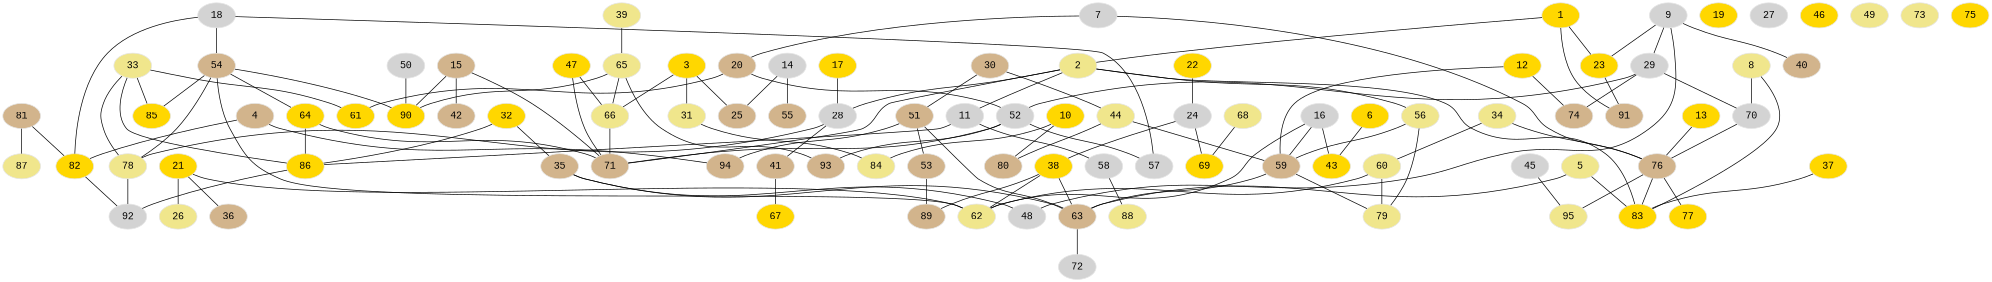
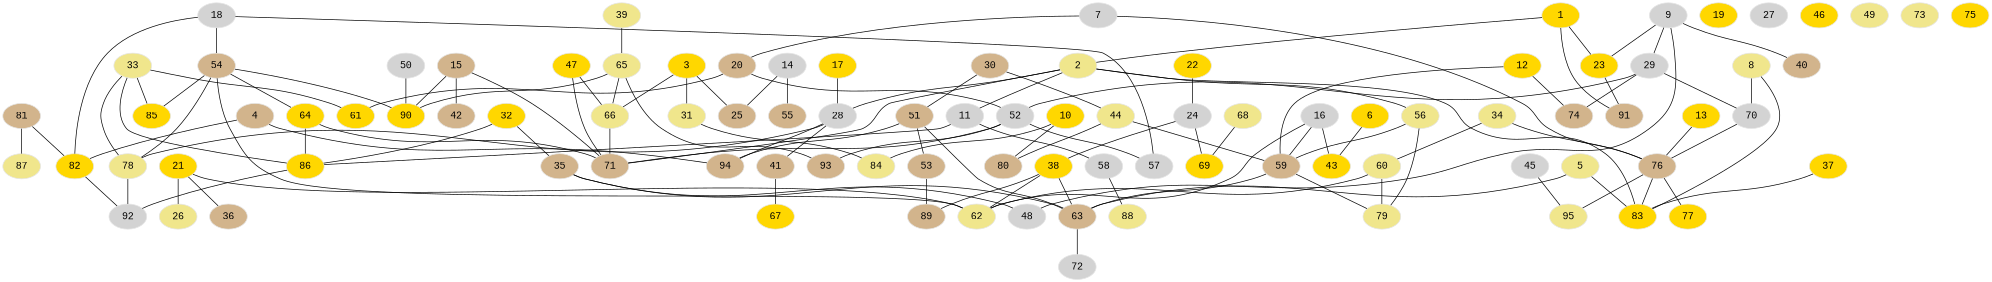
edge "28" -- "94": added
